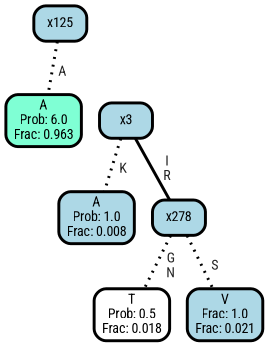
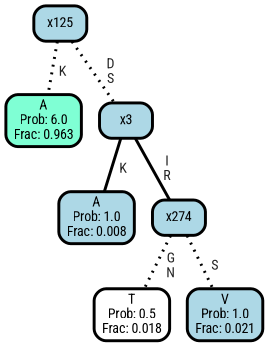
edge "x125" -- "A Prob: 6.0 Frac: 0.963": label " A" -> " K"
edge "x125" -- "x3": added, label "D S"
edge "x3" -- "A Prob: 1.0 Frac: 0.008": style dotted -> solid
node "x278": label "x278" -> "x274"
node "V Frac: 1.0 Frac: 0.021": label "V Frac: 1.0 Frac: 0.021" -> "V Prob: 1.0 Frac: 0.021"
